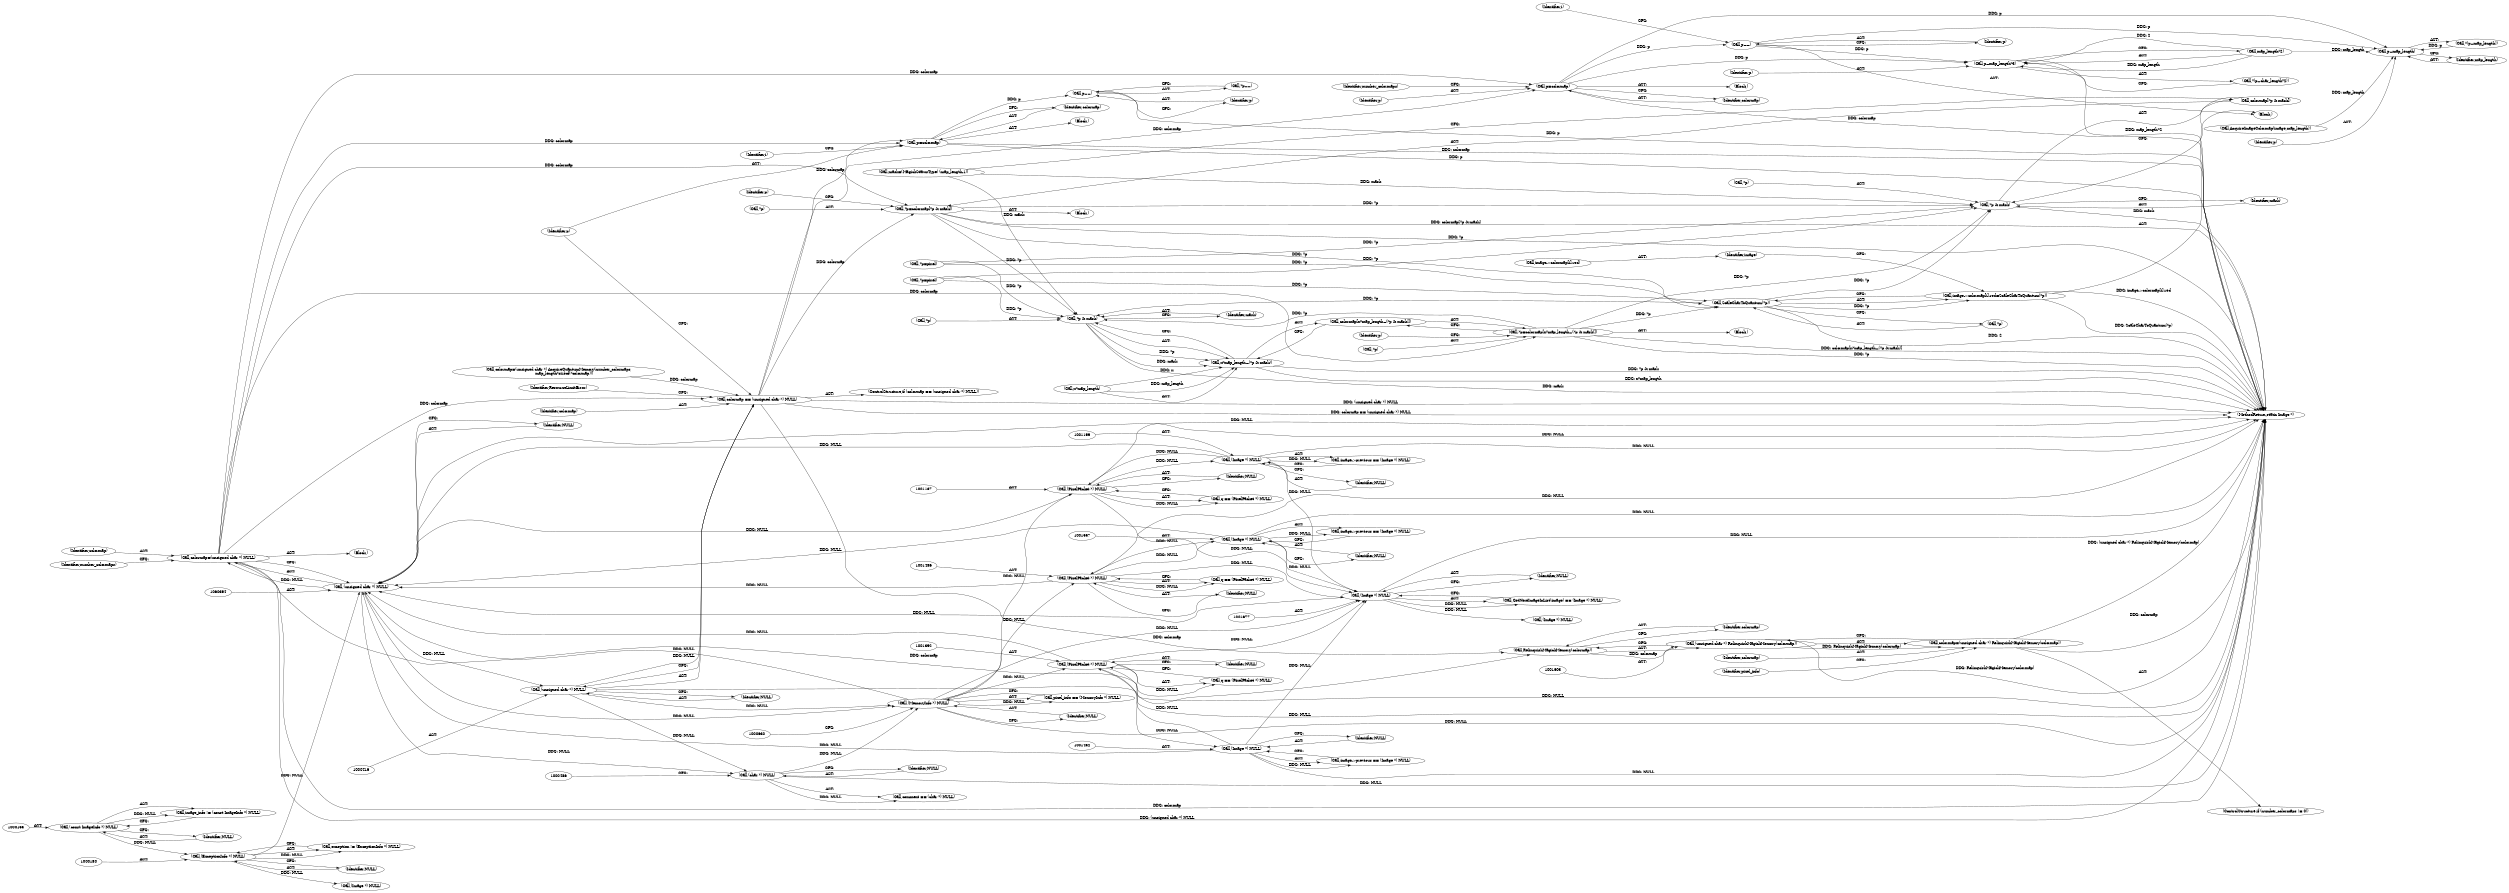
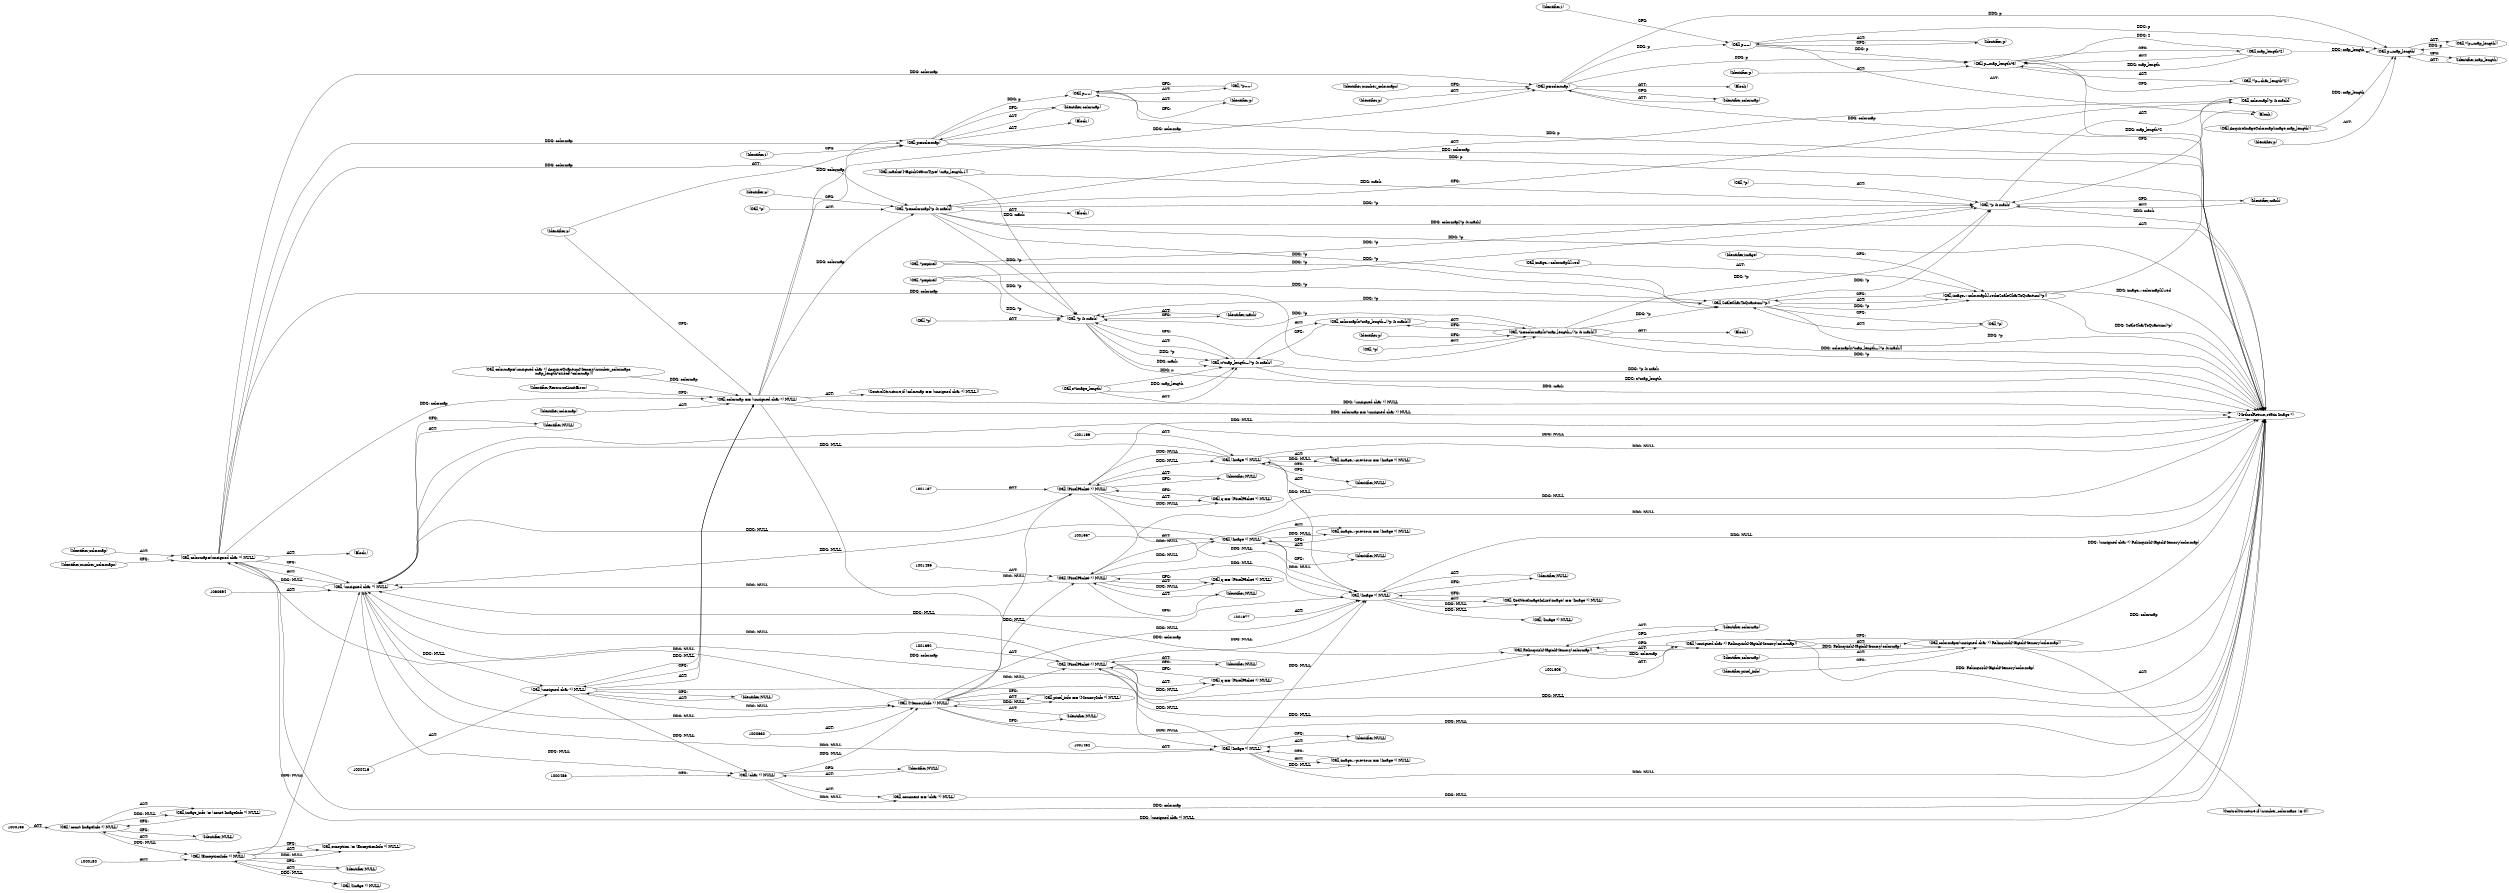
edge "(Call,mask=(MagickStatusType) (map_length-1))" -> "(Call,colormap[*p & mask])": now "(Call,*p=colormap[*p & mask])" -> "(Call,colormap[*p & mask])"
edge "(Call,image->colormap[i].red)" -> "(Identifier,image)": now "(Call,image->colormap[i].red)" -> "(Call,image->colormap[i].red=ScaleCharToQuantum(*p))"
edge "(Call,ScaleCharToQuantum(*p))" -> "(MethodReturn,static Image *)": label "DDG: 2" -> "DDG: *p"
node "(Call,x*map_length)": label "(Call,x*map_length)" -> "(Call,x*image_length)"
edge "1000630" -> "(Call,(MemoryInfo *) NULL)": label "CFG: " -> "AST: "
edge "(Call,(char *) NULL)" -> "(MethodReturn,static Image *)": now "(Call,comment == (char *) NULL)" -> "(MethodReturn,static Image *)"
